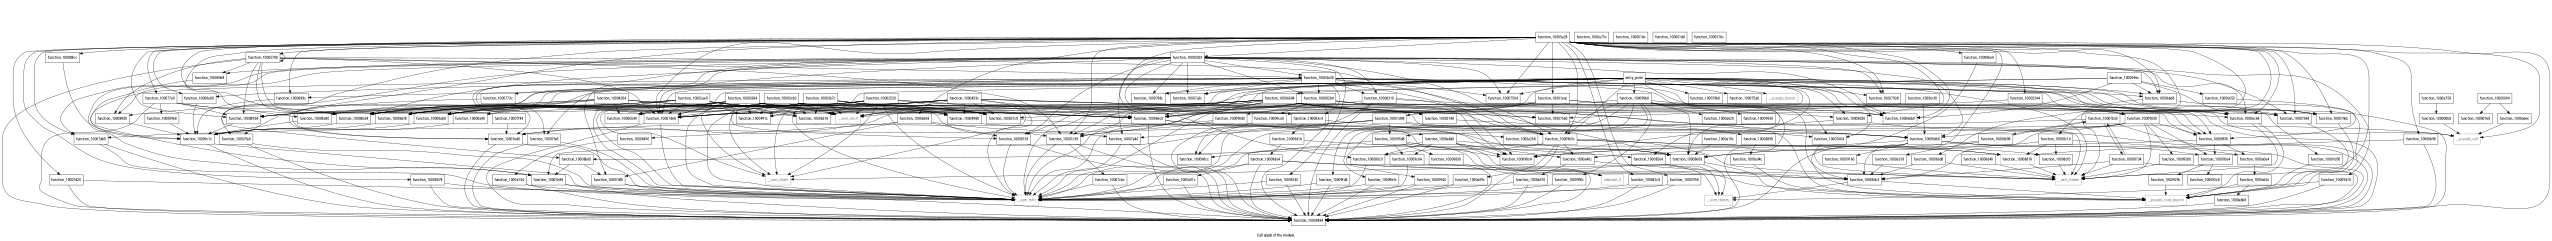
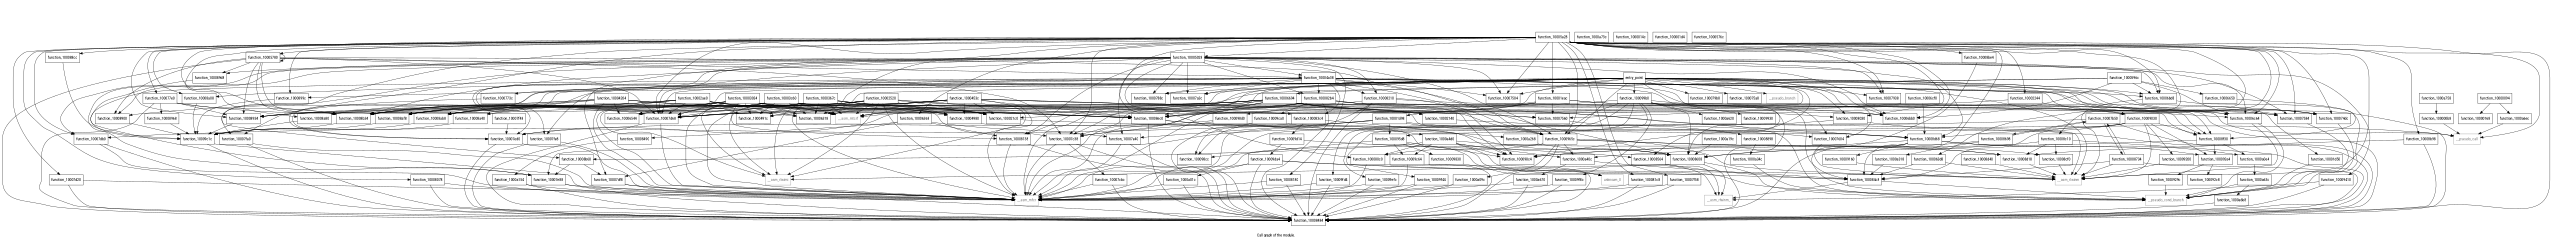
edge "function_10005a28" -> "function_10006318": added
